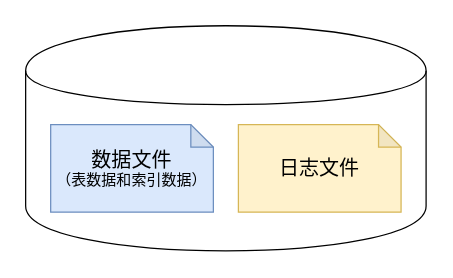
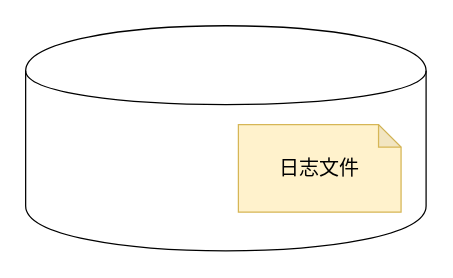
node "数据文件（表数据和索引数据）": removed
